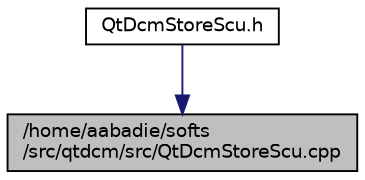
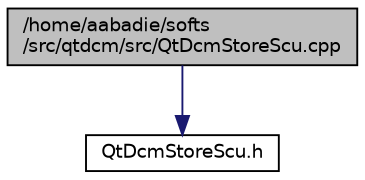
edge "QtDcmStoreScu.h" -> "/home/aabadie/softs /src/qtdcm/src/QtDcmStoreScu.cpp": reversed
